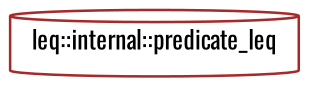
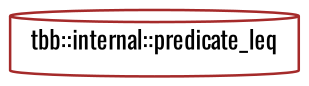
node "leq::internal::predicate_leq": label "leq::internal::predicate_leq" -> "tbb::internal::predicate_leq"
